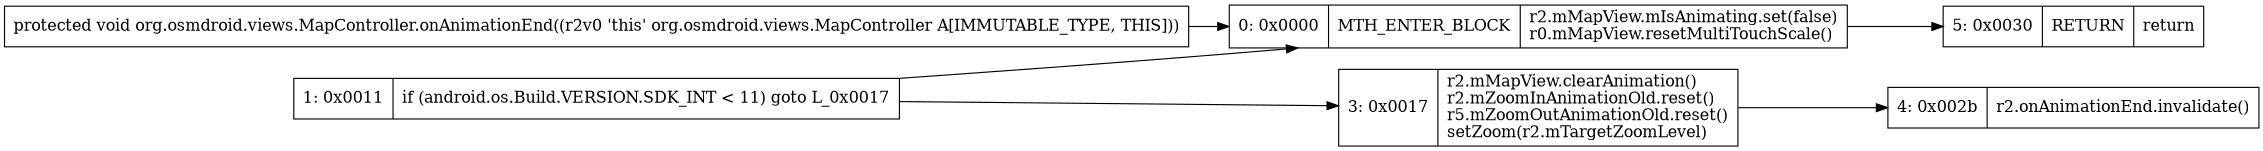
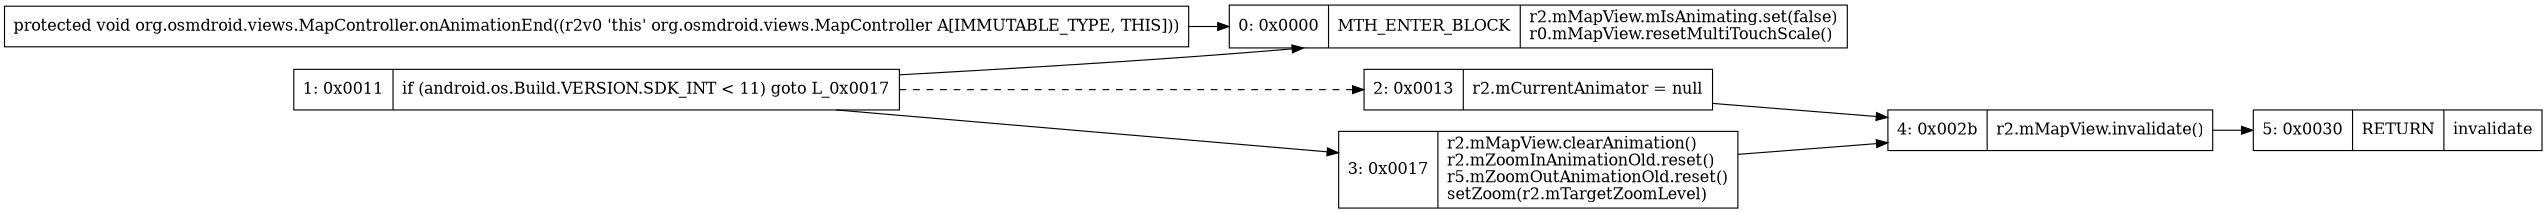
node "5: 0x0030": text "return" -> "invalidate"
edge "0: 0x0000" -> "5: 0x0030": now "4: 0x002b" -> "5: 0x0030"
node "2: 0x0013": added
node "4: 0x002b": text "r2.onAnimationEnd.invalidate()" -> "r2.mMapView.invalidate()"
